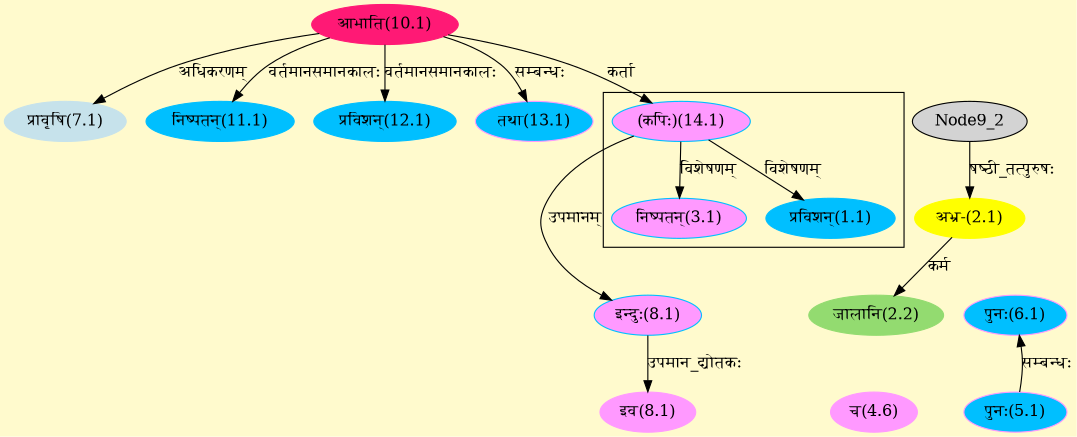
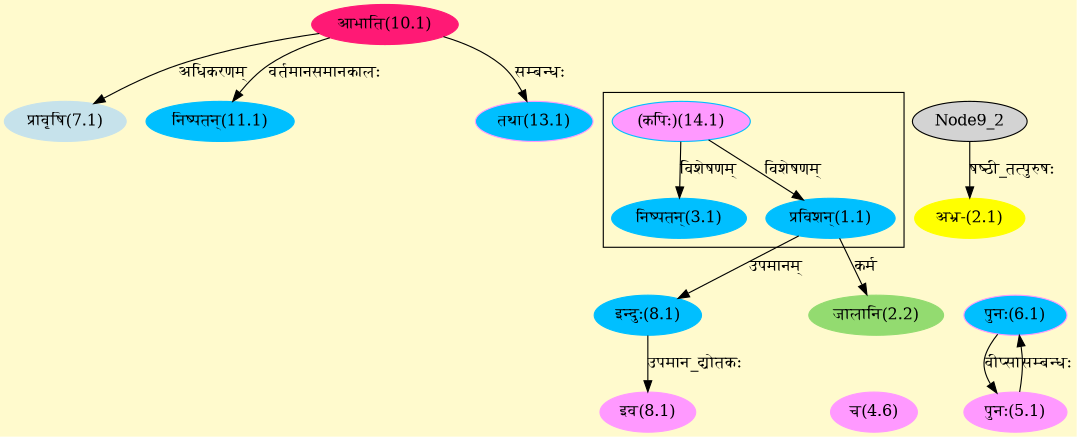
edge "आभाति(10.1)" -> "(कपिः)(14.1)": removed, label "कर्ता"
node "प्रविशन्(12.1)": removed
edge "(कपिः)(14.1)" -> "इन्दुः(8.1)": now "प्रविशन्(1.1)" -> "इन्दुः(8.1)"
node "निष्पतन्(3.1)": fillcolor #ff99ff -> #00bfff
edge "अभ्र-(2.1)" -> "जालानि(2.2)": now "प्रविशन्(1.1)" -> "जालानि(2.2)"
node "इन्दुः(8.1)": fillcolor #ff99ff -> #00bfff
edge "पुनः(6.1)" -> "पुनः(5.1)": added, label "वीप्सा"
node "पुनः(5.1)": fillcolor #00bfff -> #ff99ff
